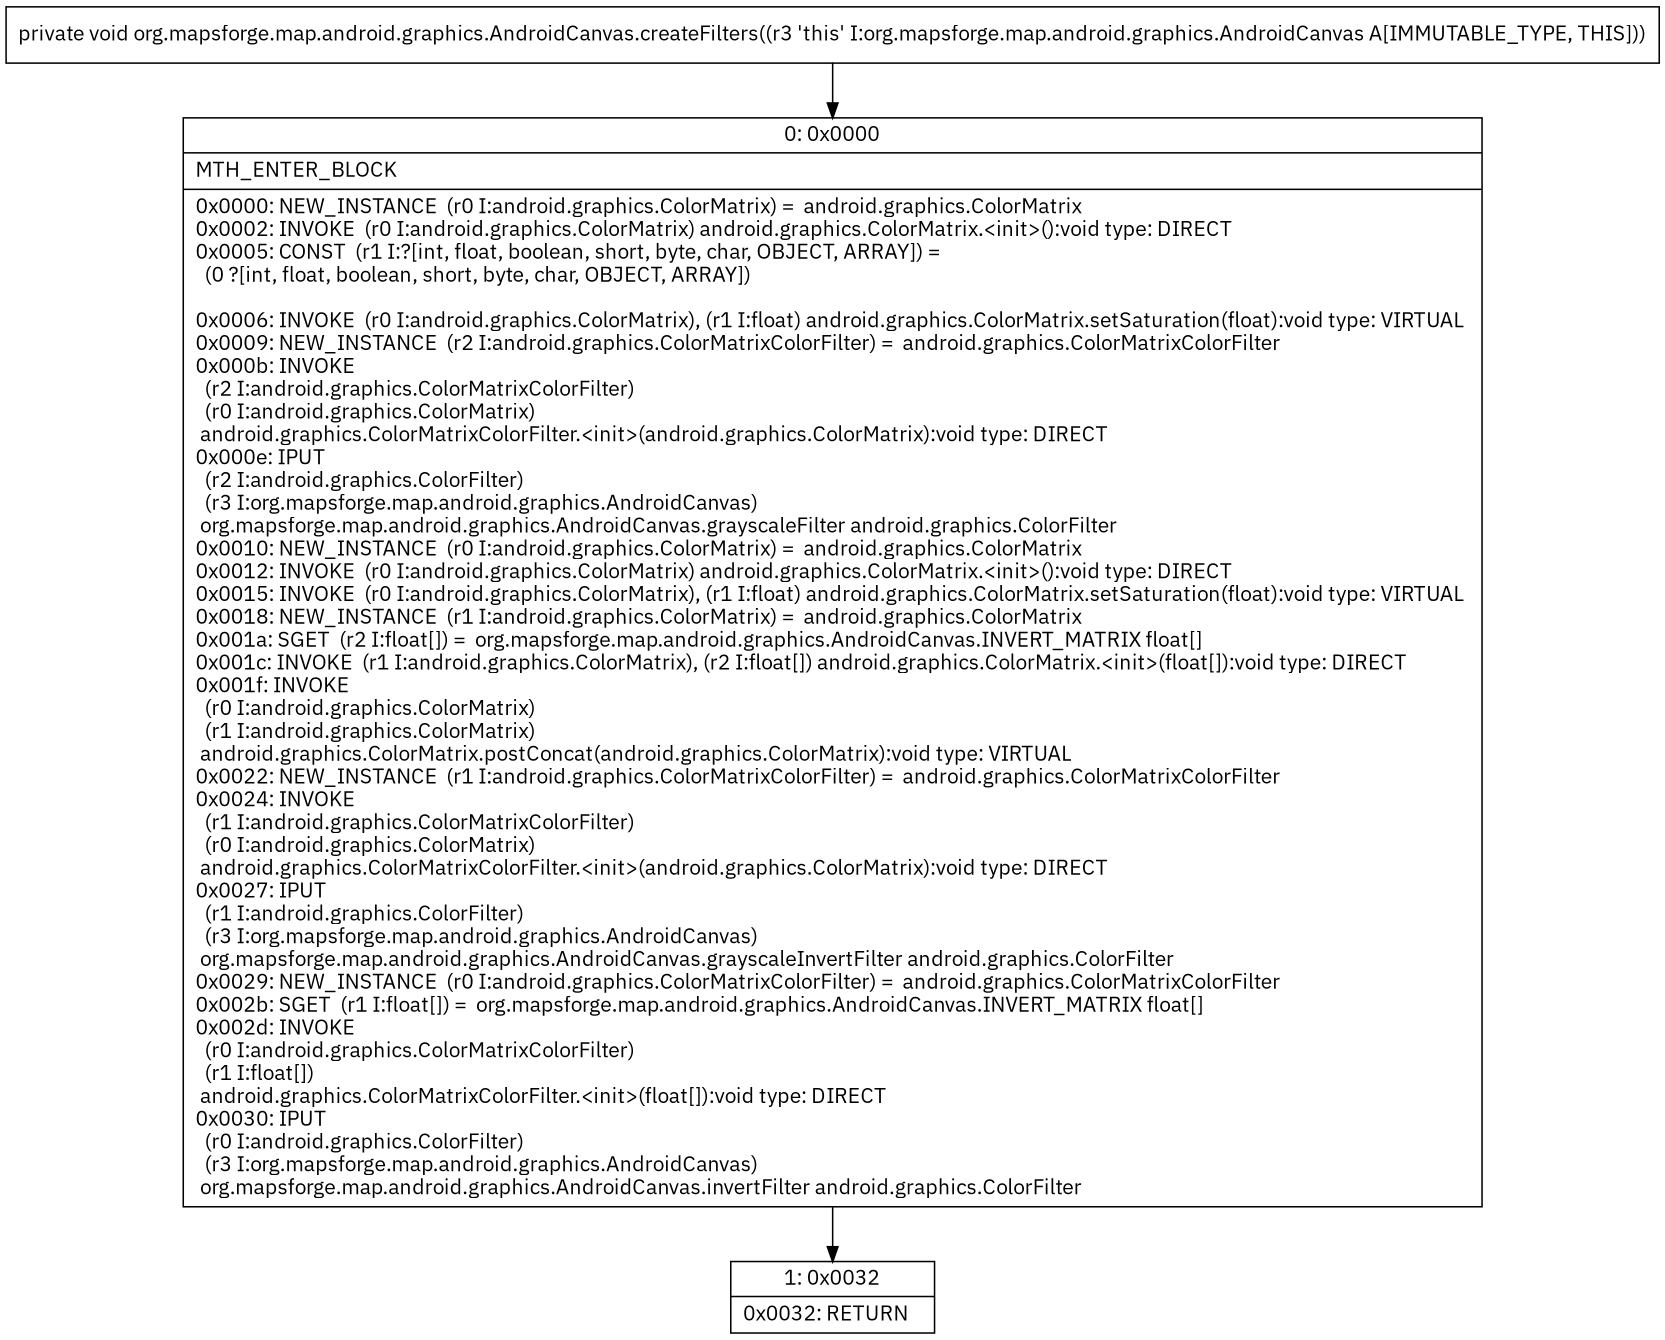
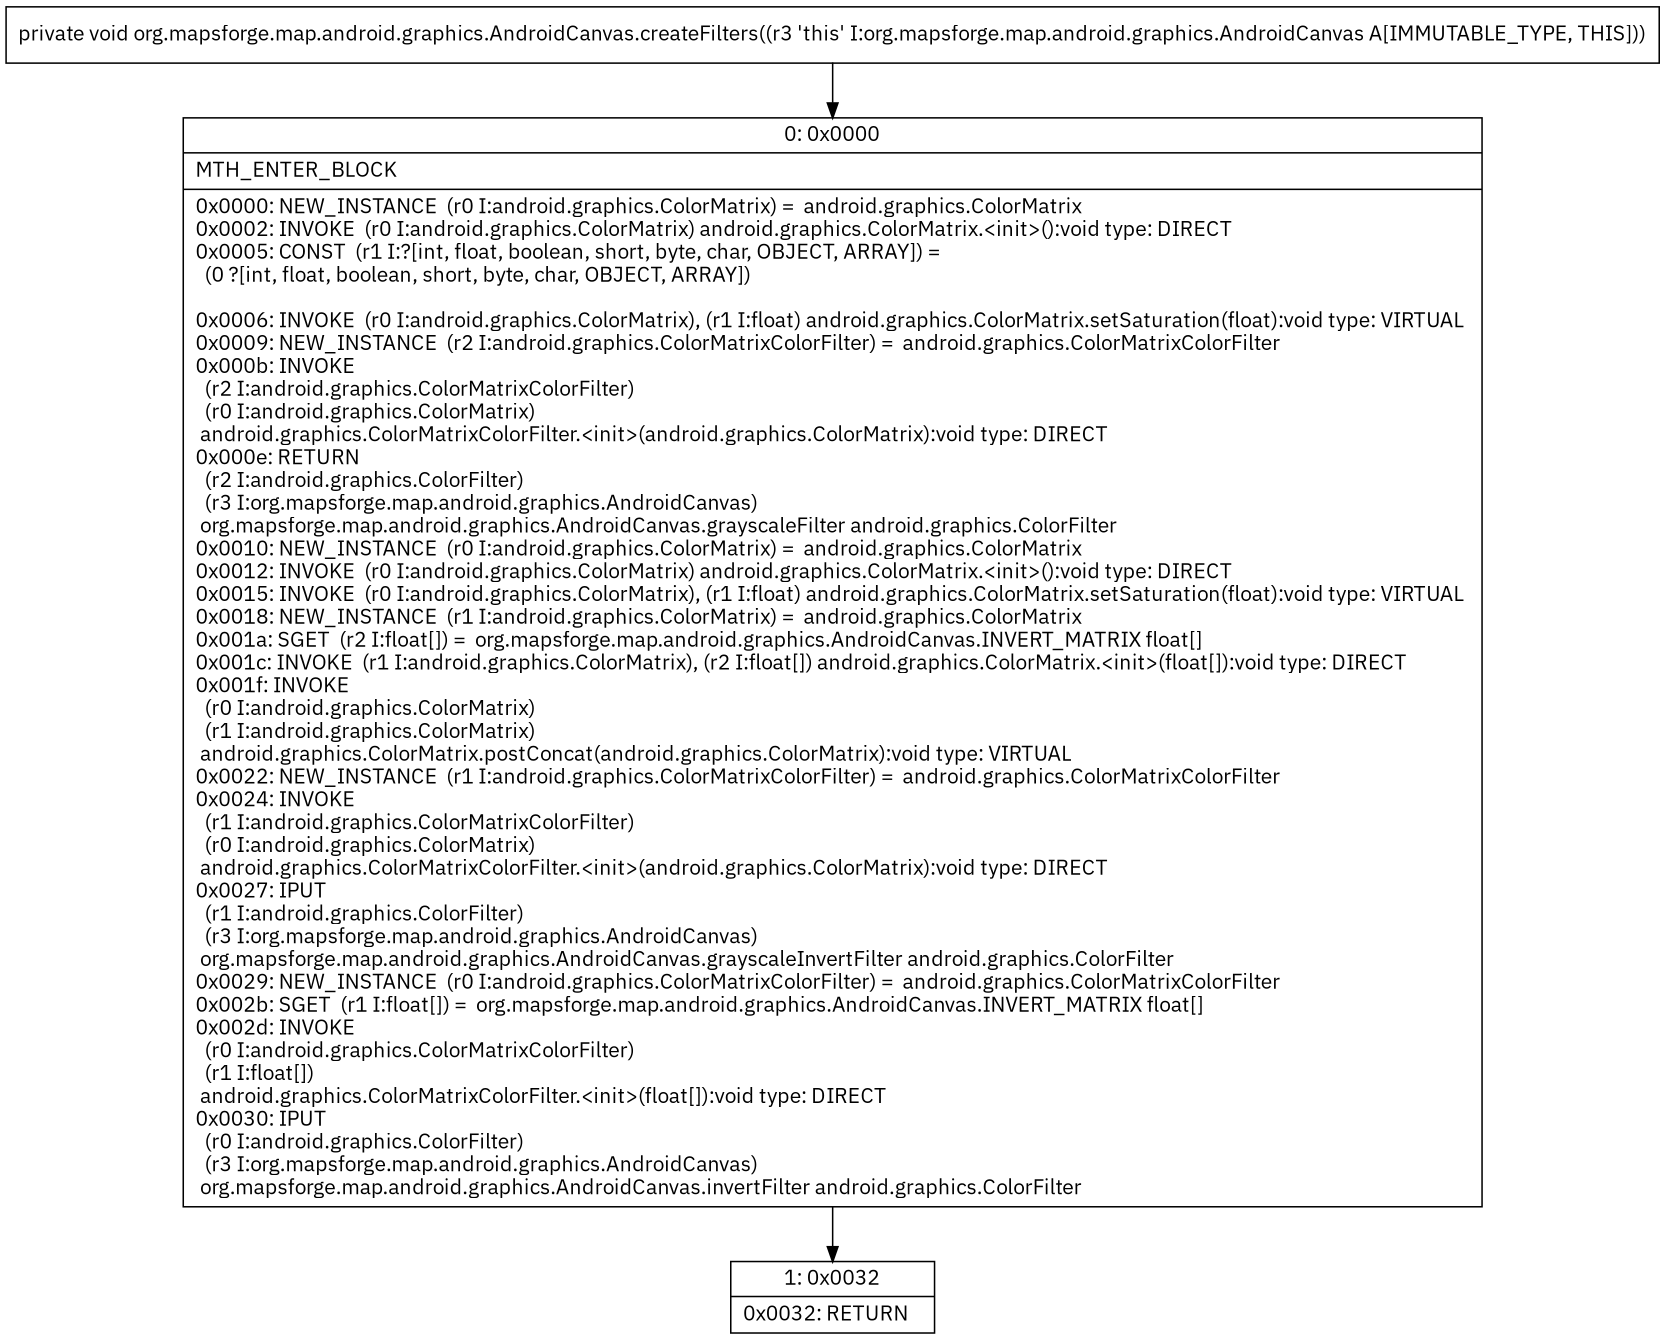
node "0: 0x0000": text "0x000e: IPUT" -> "0x000e: RETURN"
